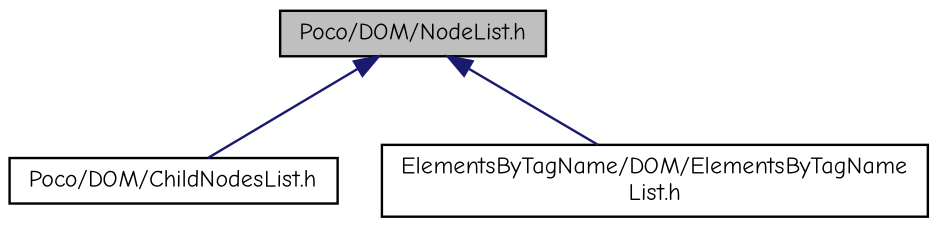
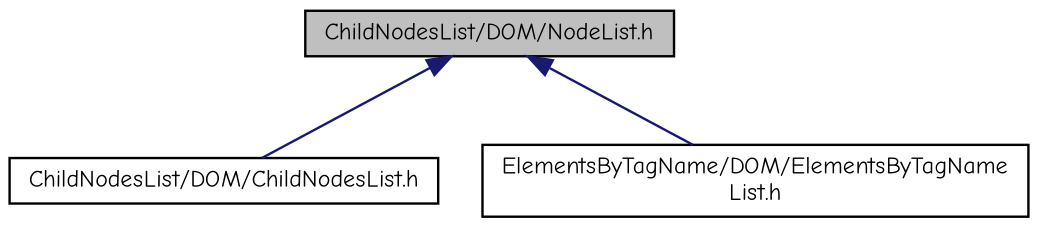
node "Poco/DOM/NodeList.h": label "Poco/DOM/NodeList.h" -> "ChildNodesList/DOM/NodeList.h"
node "Poco/DOM/ChildNodesList.h": label "Poco/DOM/ChildNodesList.h" -> "ChildNodesList/DOM/ChildNodesList.h"
